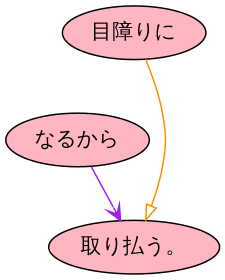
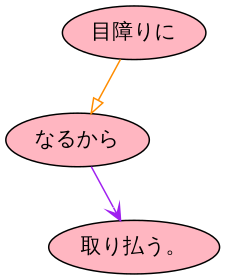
edge "目障りに" -> "取り払う。": now "目障りに" -> "なるから"
